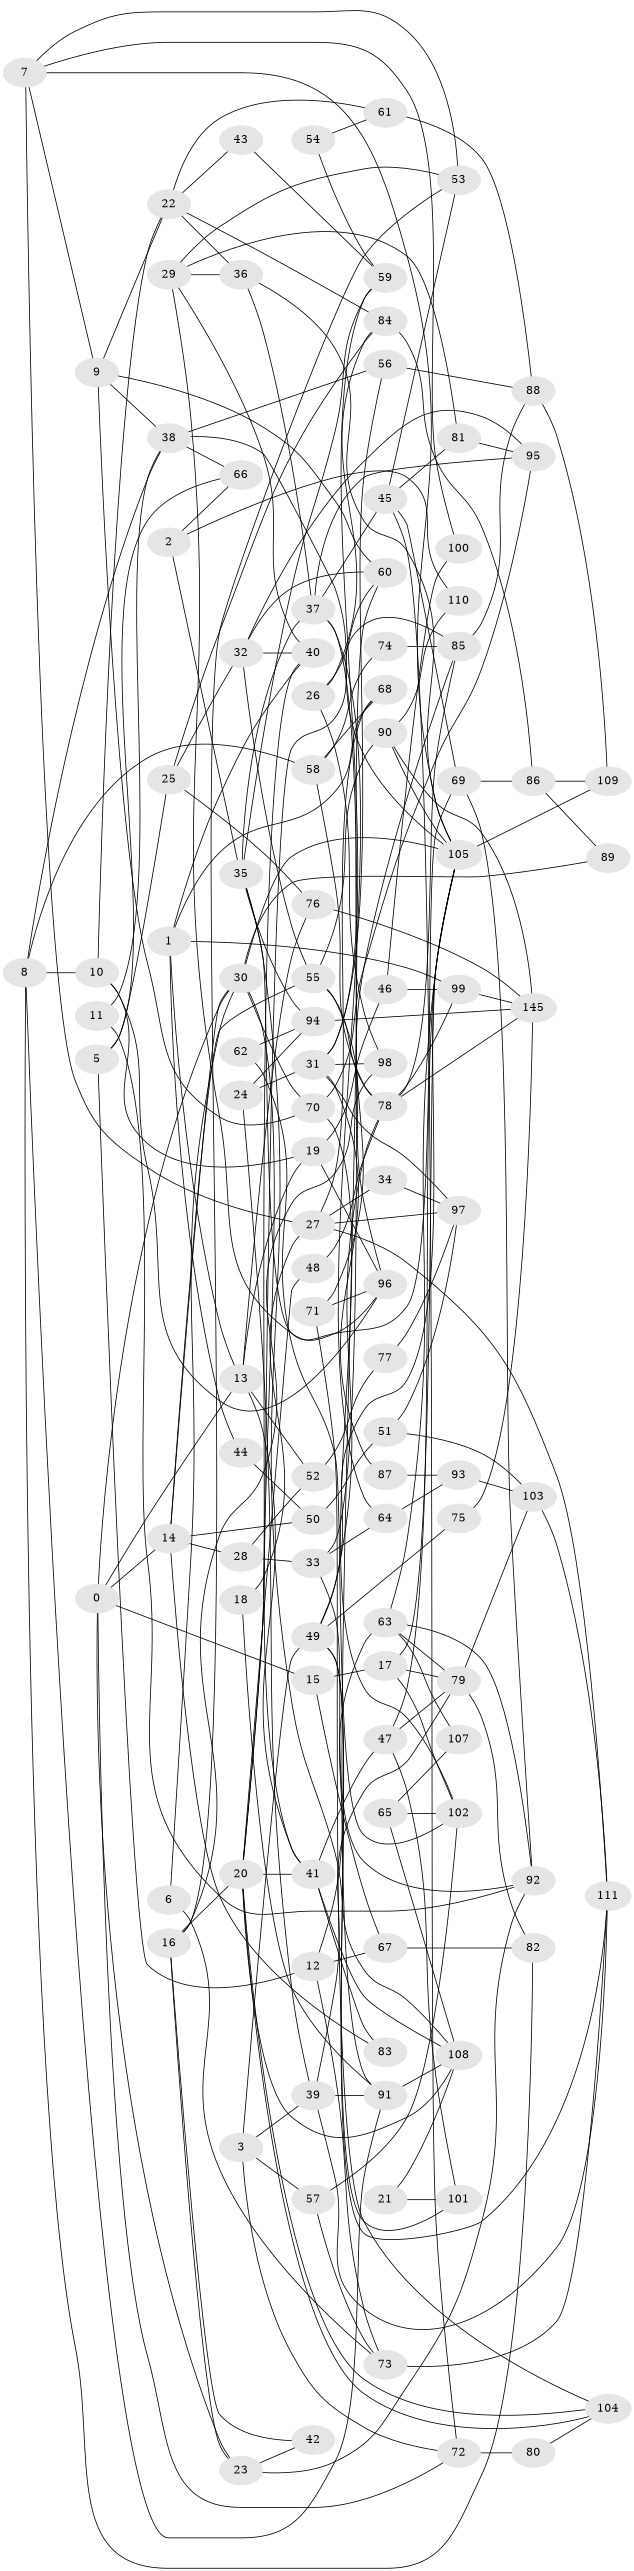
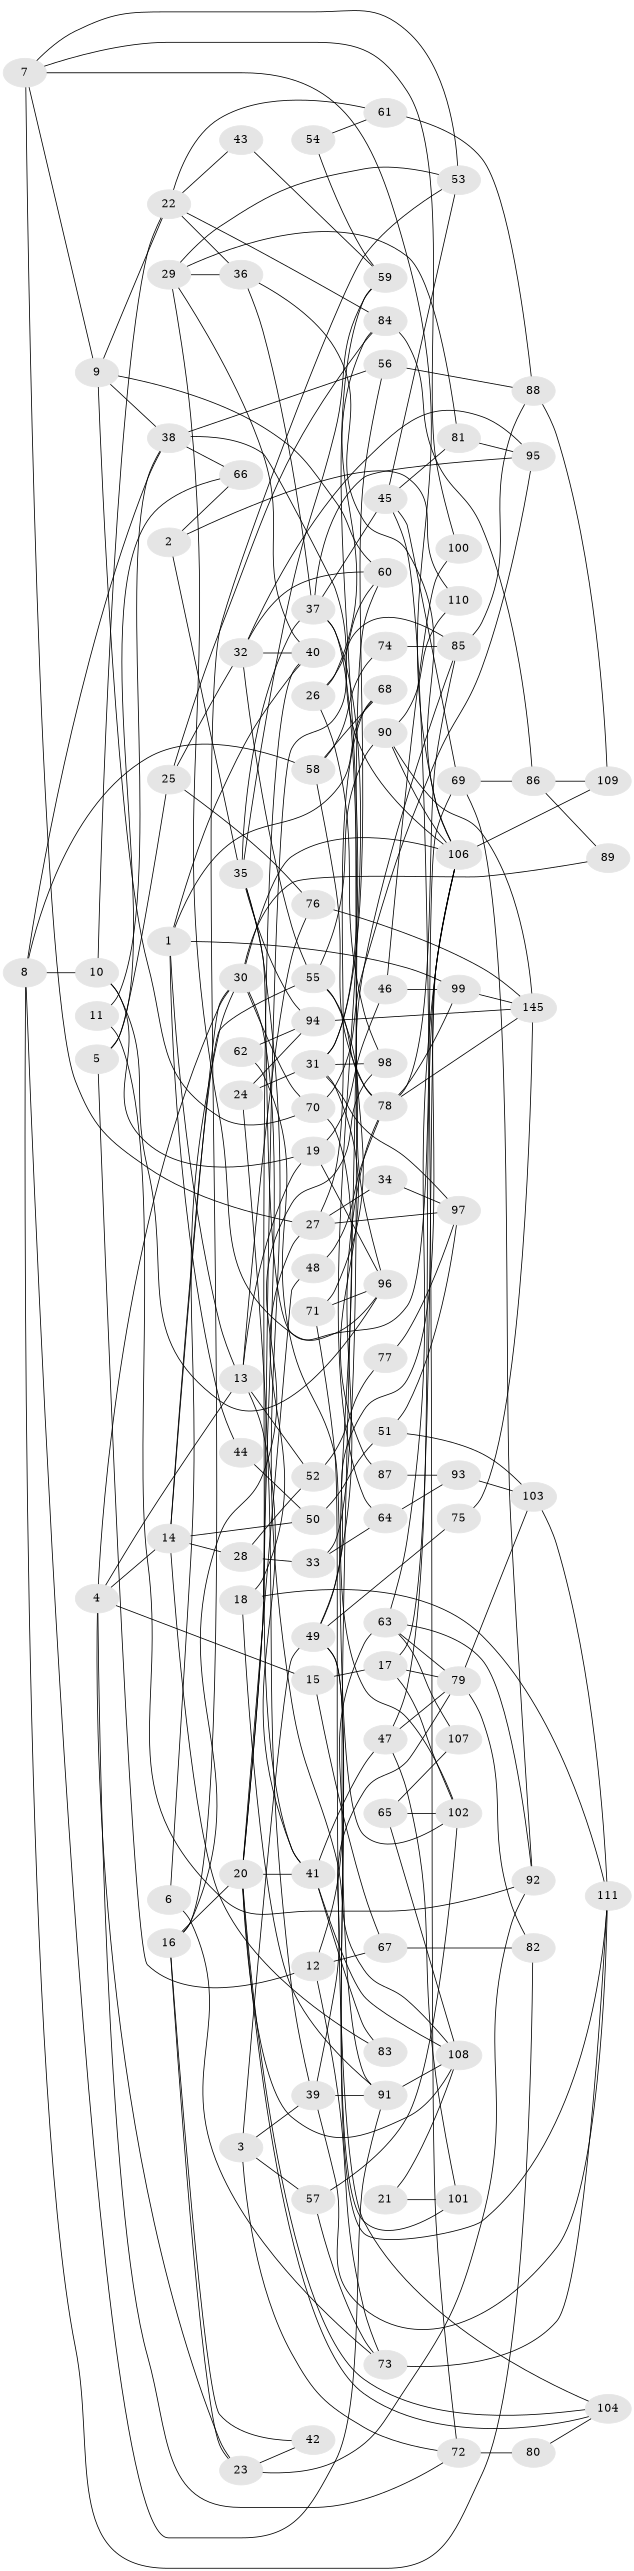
node "105": label "105" -> "106"
edge "27" -- "111": now "18" -- "111"
node "0": label "0" -> "4"
edge "33" -- "92": removed
